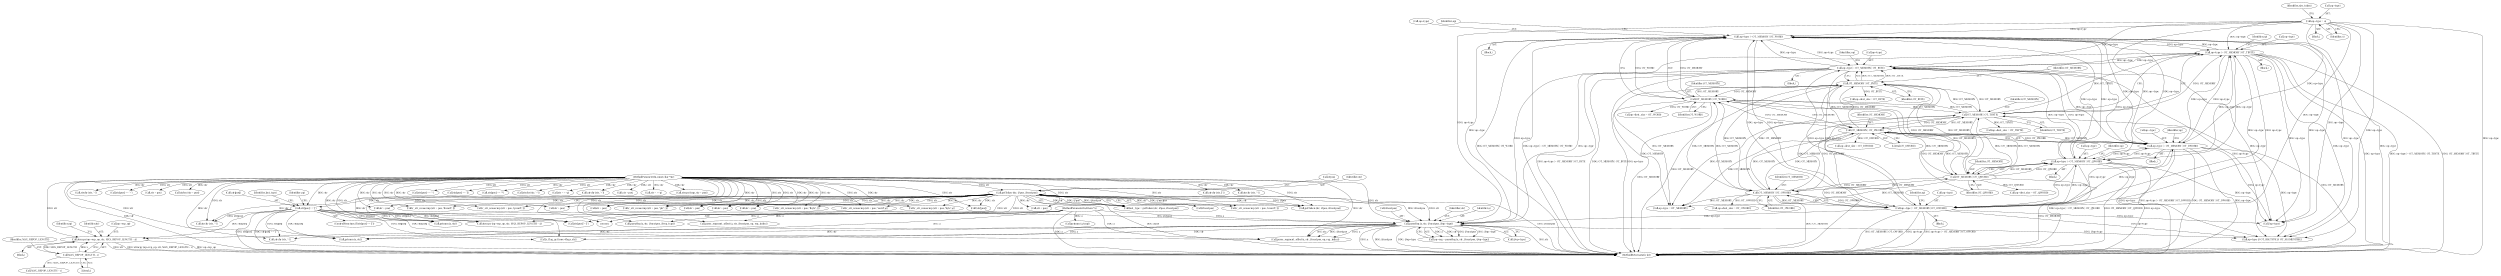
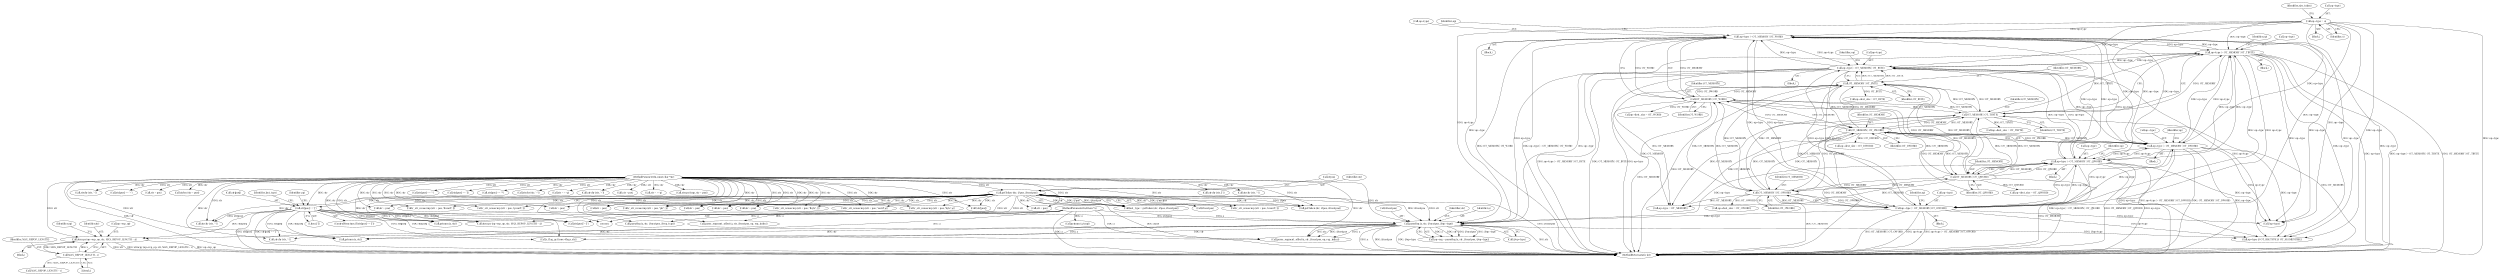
edge "(Call,op->type |= OT_MEMORY | OT_BYTE)" -> "(Call,!op->type)": removed, label "DDG: op->type"
edge "(Call,OT_MEMORY | OT_WORD)" -> "(Call,OT_MEMORY | OT_BYTE)": label "DDG: OT_MEMORY" -> "DDG: OT_DWORD"
node "(Literal,OT_DWORD)": label "(Literal,OT_DWORD)" -> "(Identifier,OT_DWORD)"
edge "(Call,op->type |= OT_MEMORY | OT_QWORD)" -> "(Call,parseReg (a, str, &nextpos, &op->type))": added, label "DDG: op->type"
node "(Literal,'[')": added
